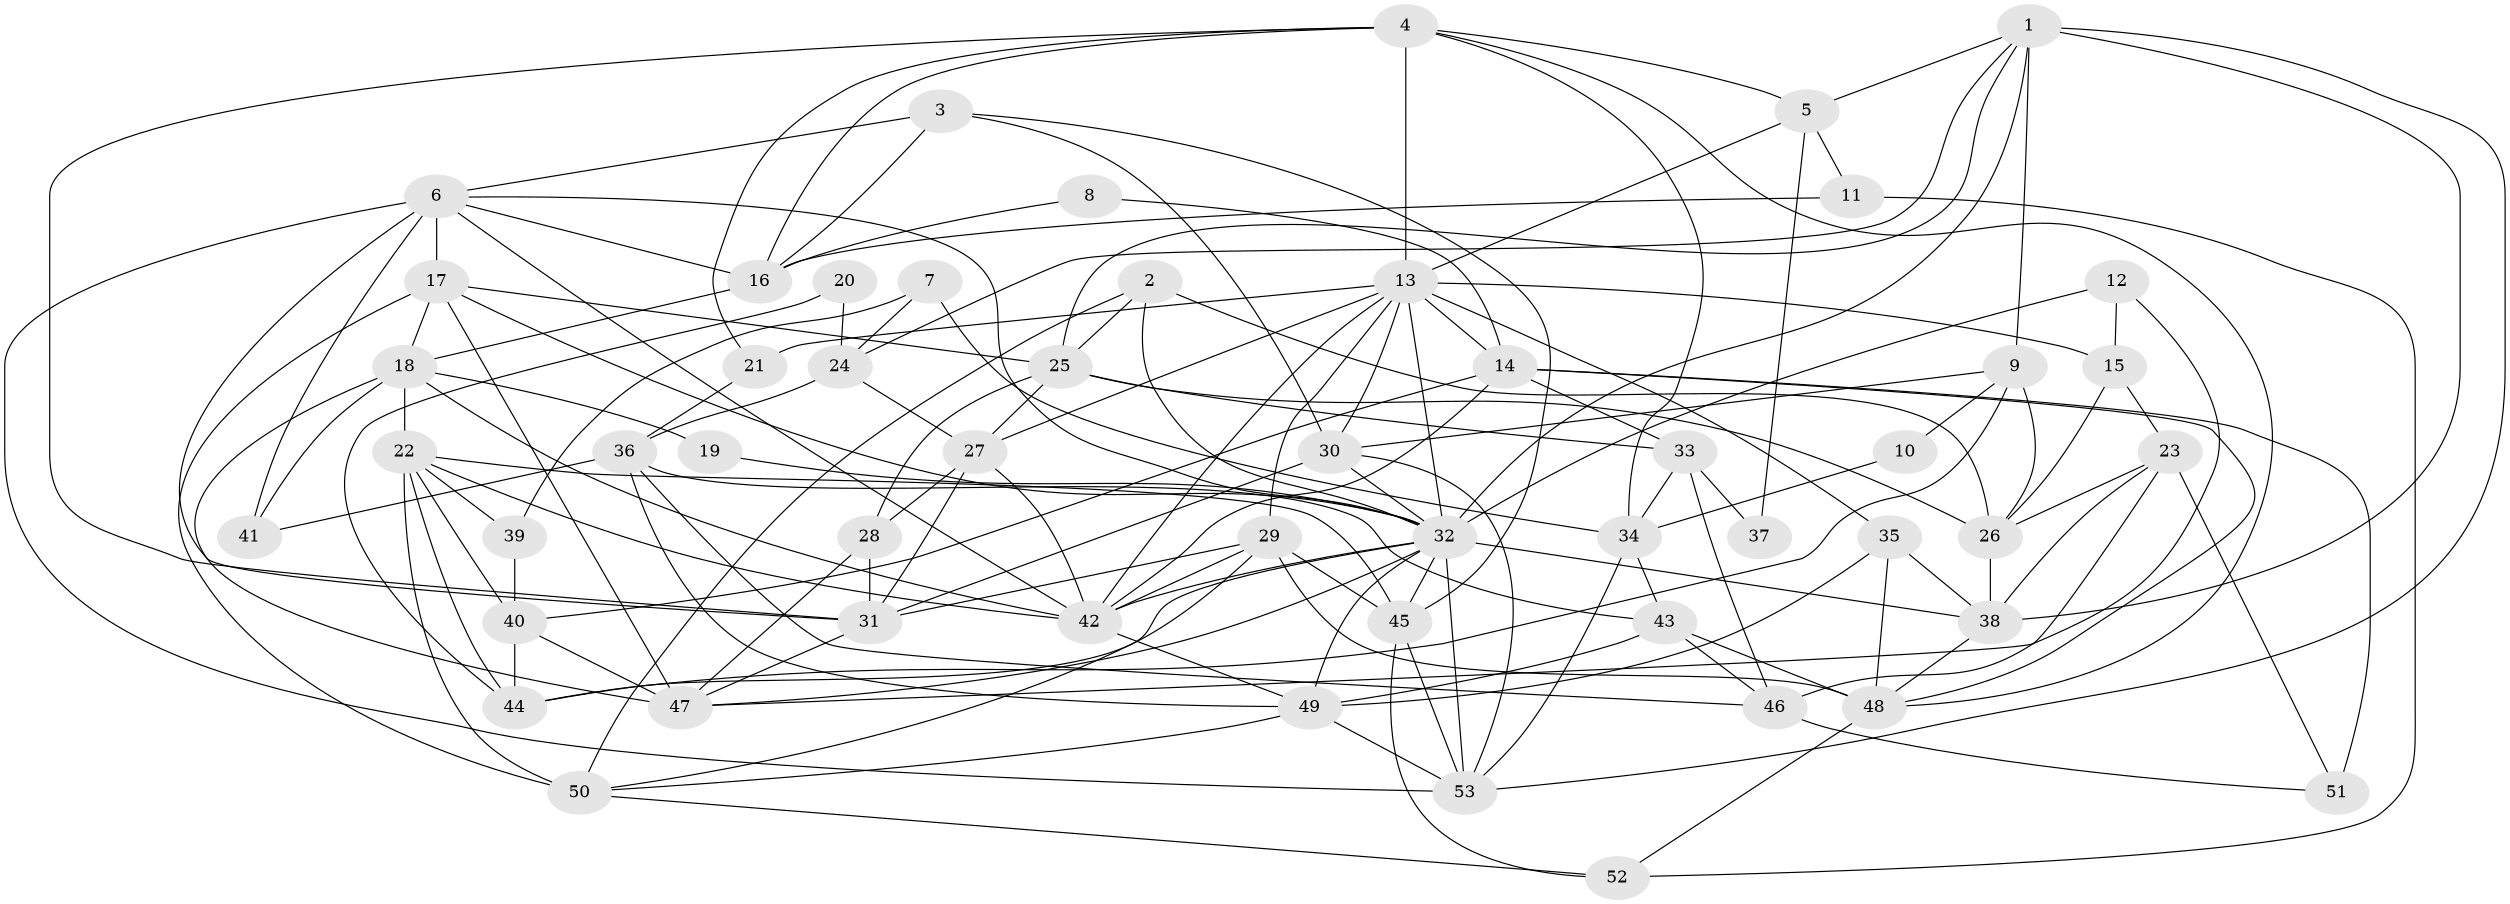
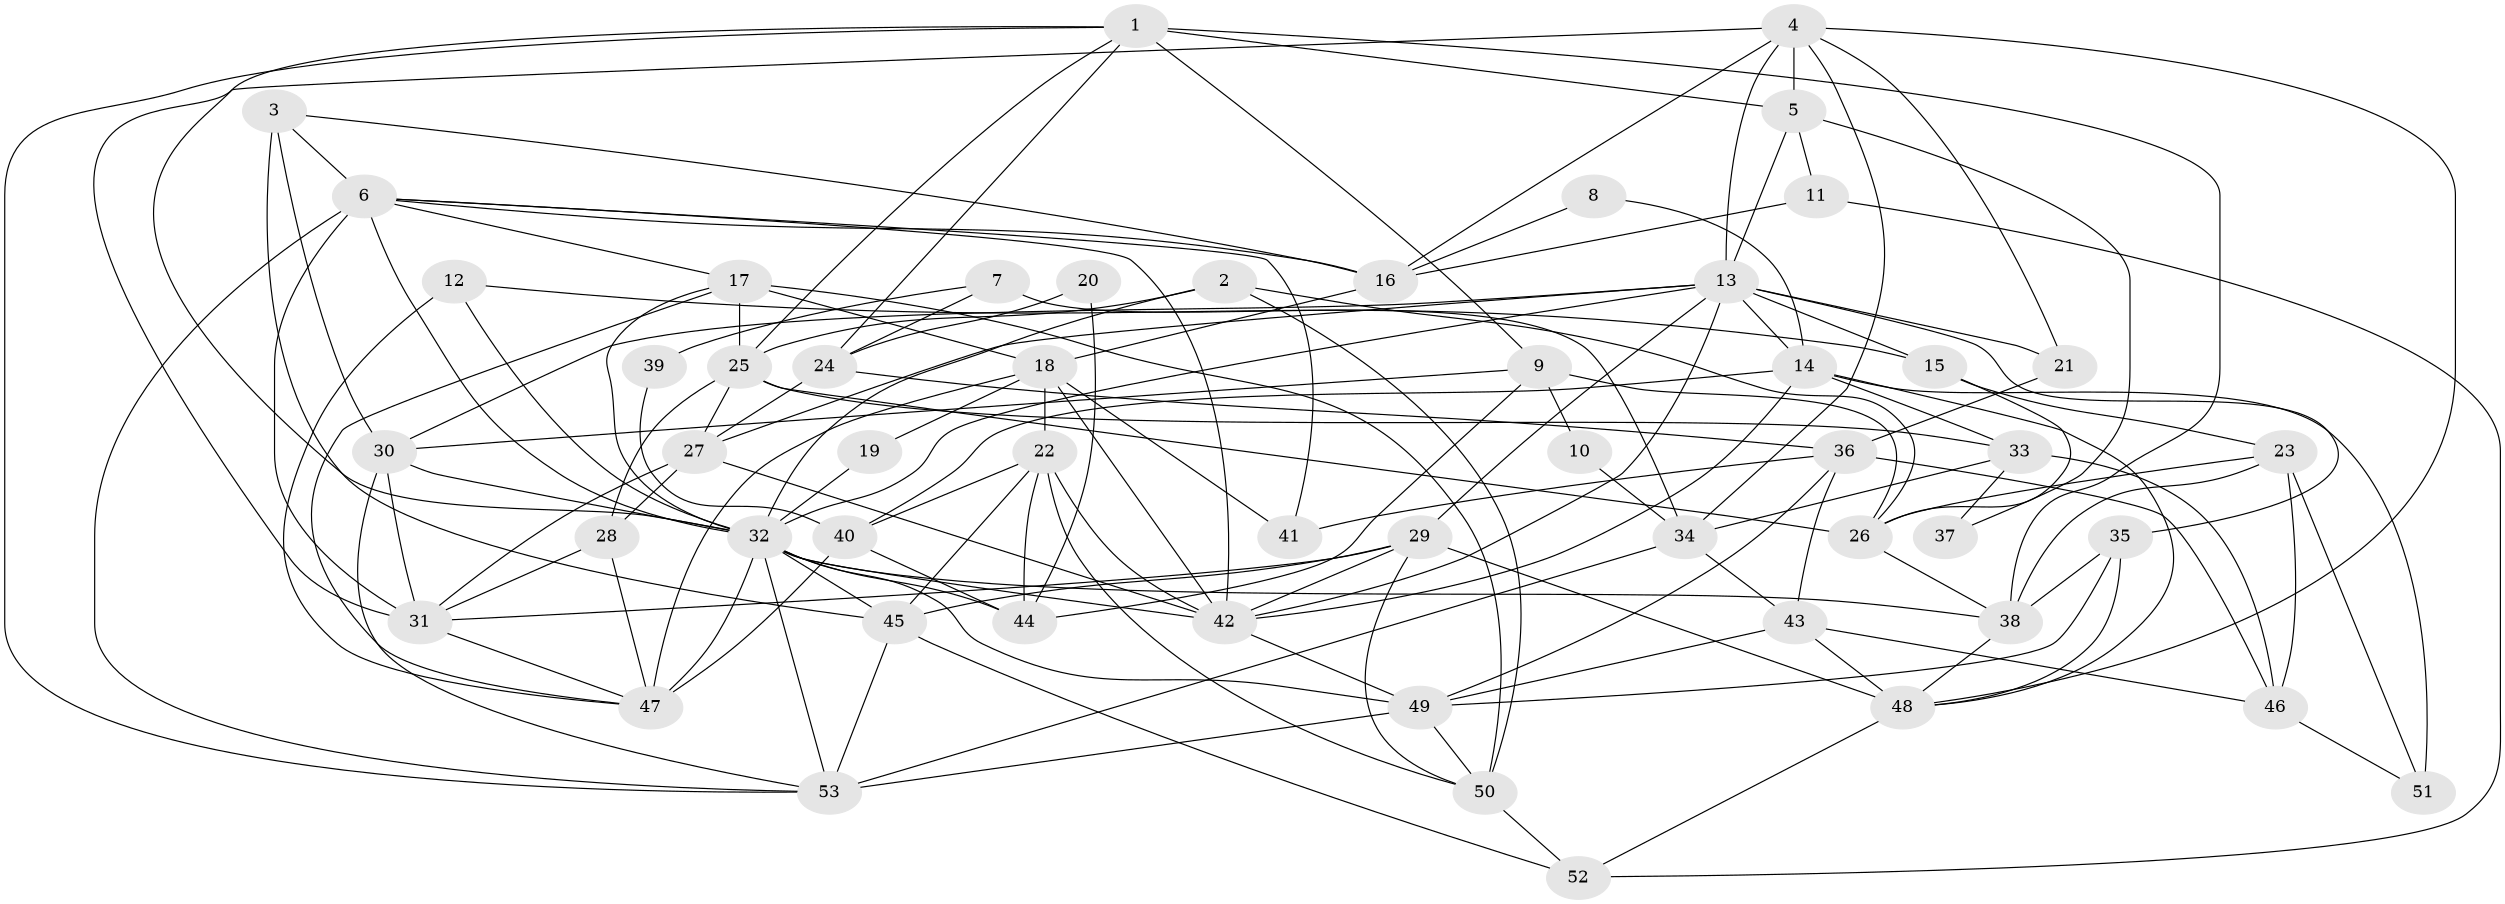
edge "22" -- "39": removed
